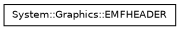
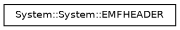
node "System::Graphics::EMFHEADER": label "System::Graphics::EMFHEADER" -> "System::System::EMFHEADER"
